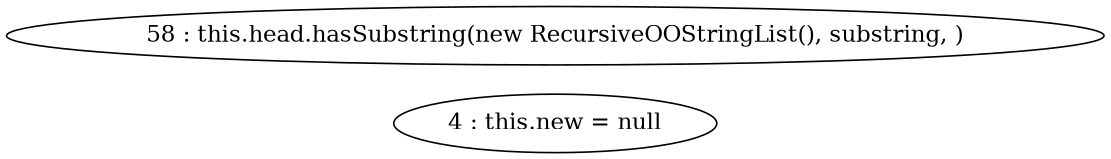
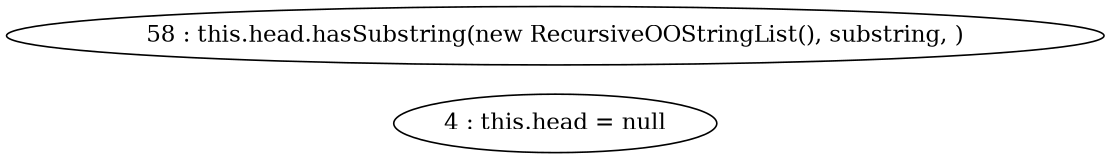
node "4 : this.new = null": label "4 : this.new = null" -> "4 : this.head = null"
